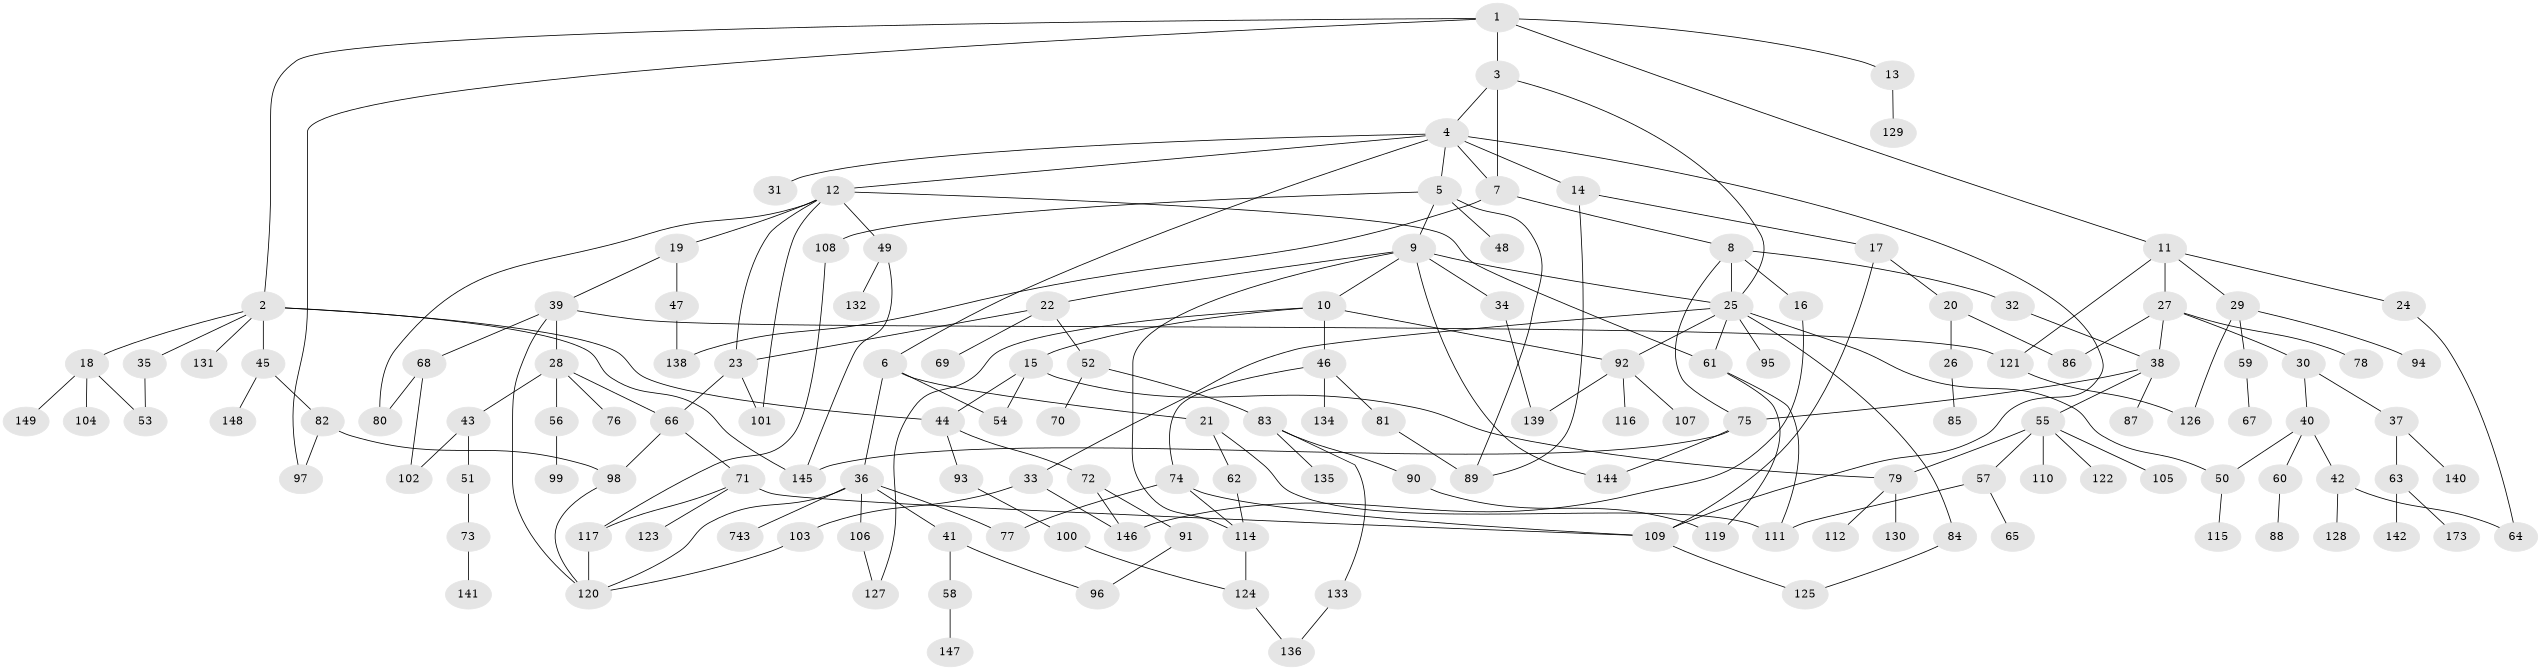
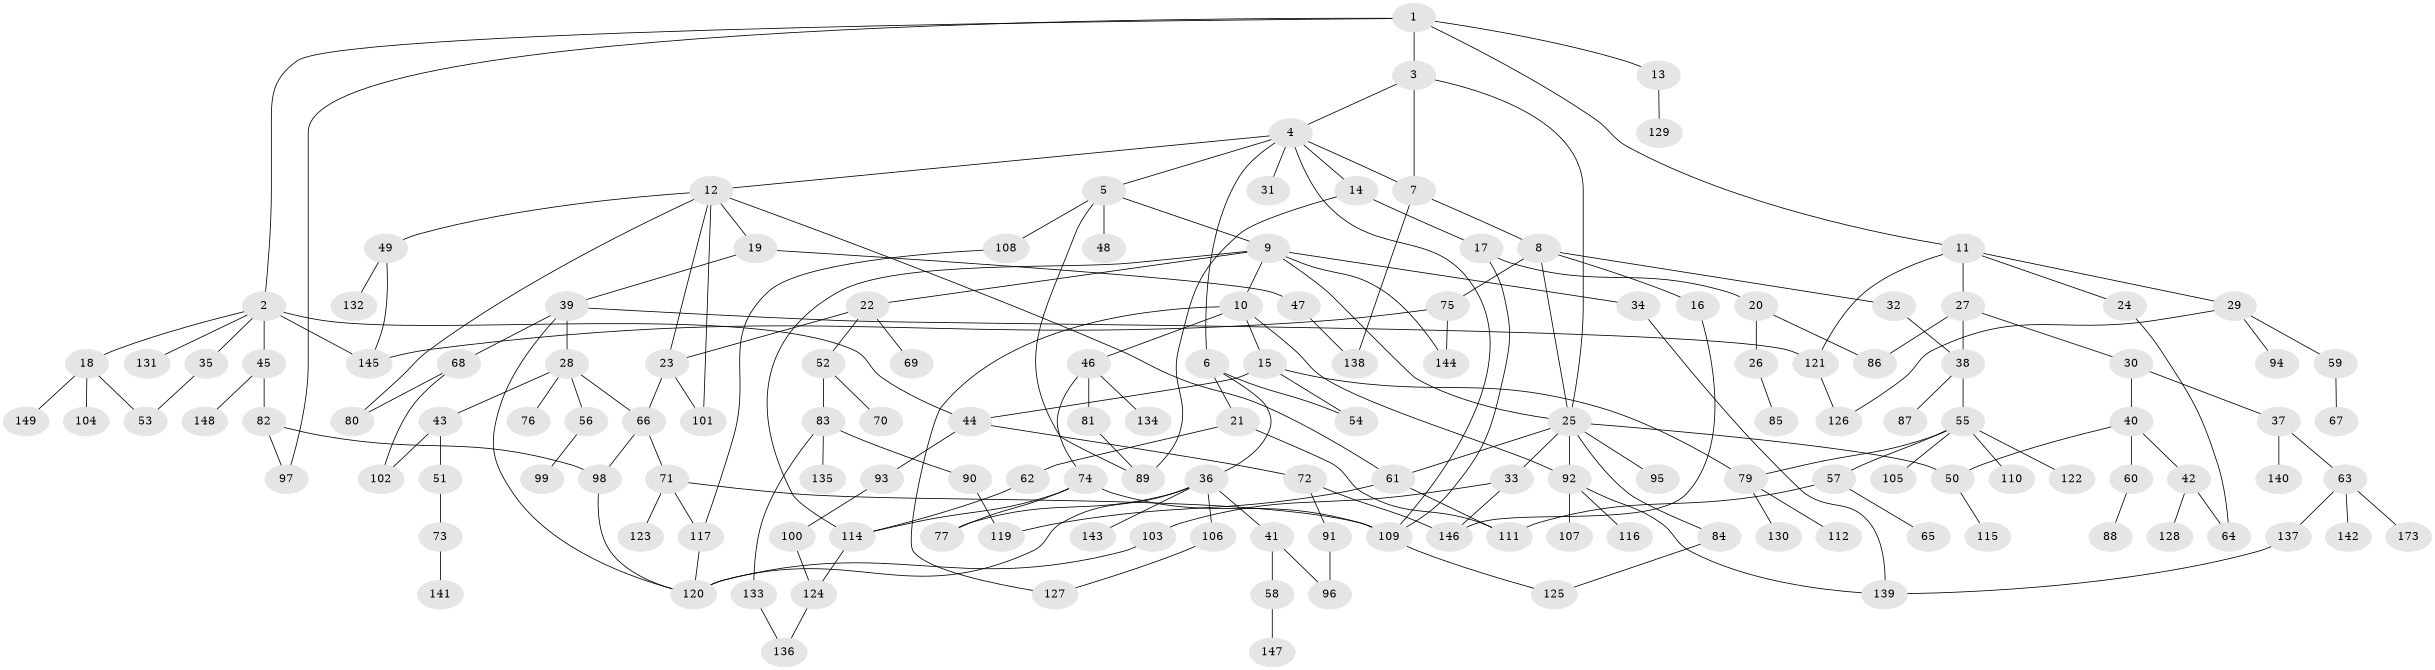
node "78": removed
edge "38" -- "75": removed
node "743": label "743" -> "143"
node "137": added
